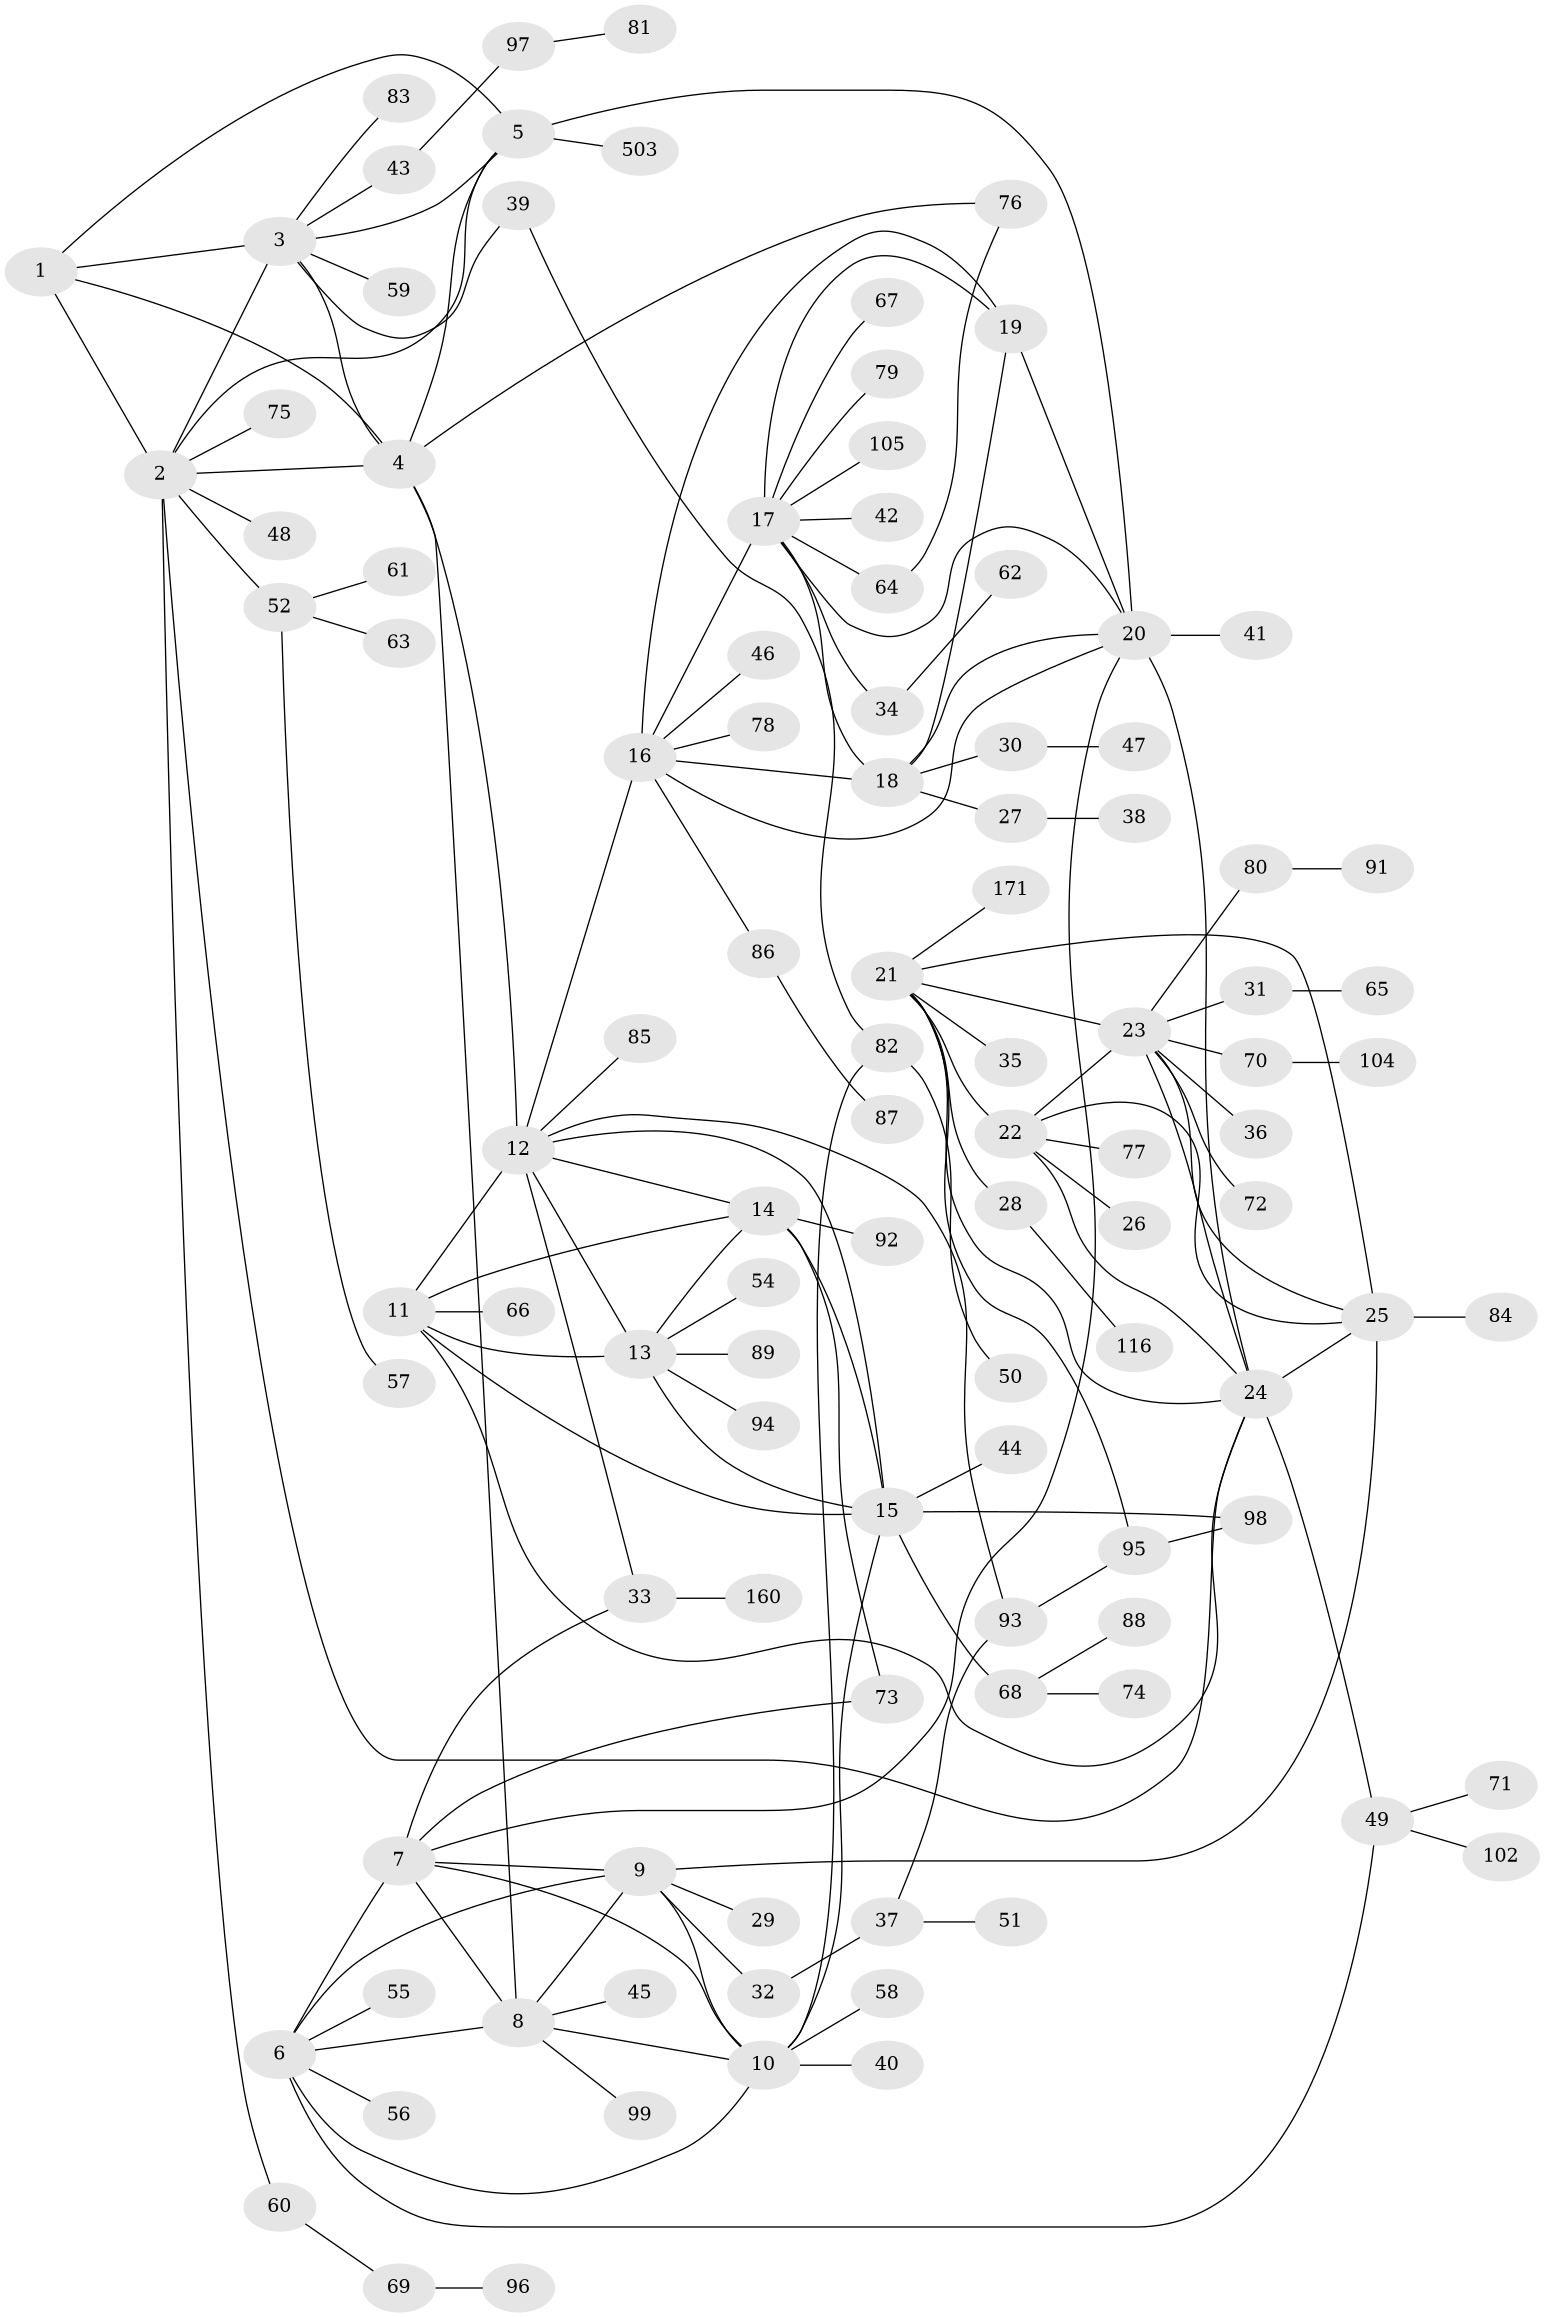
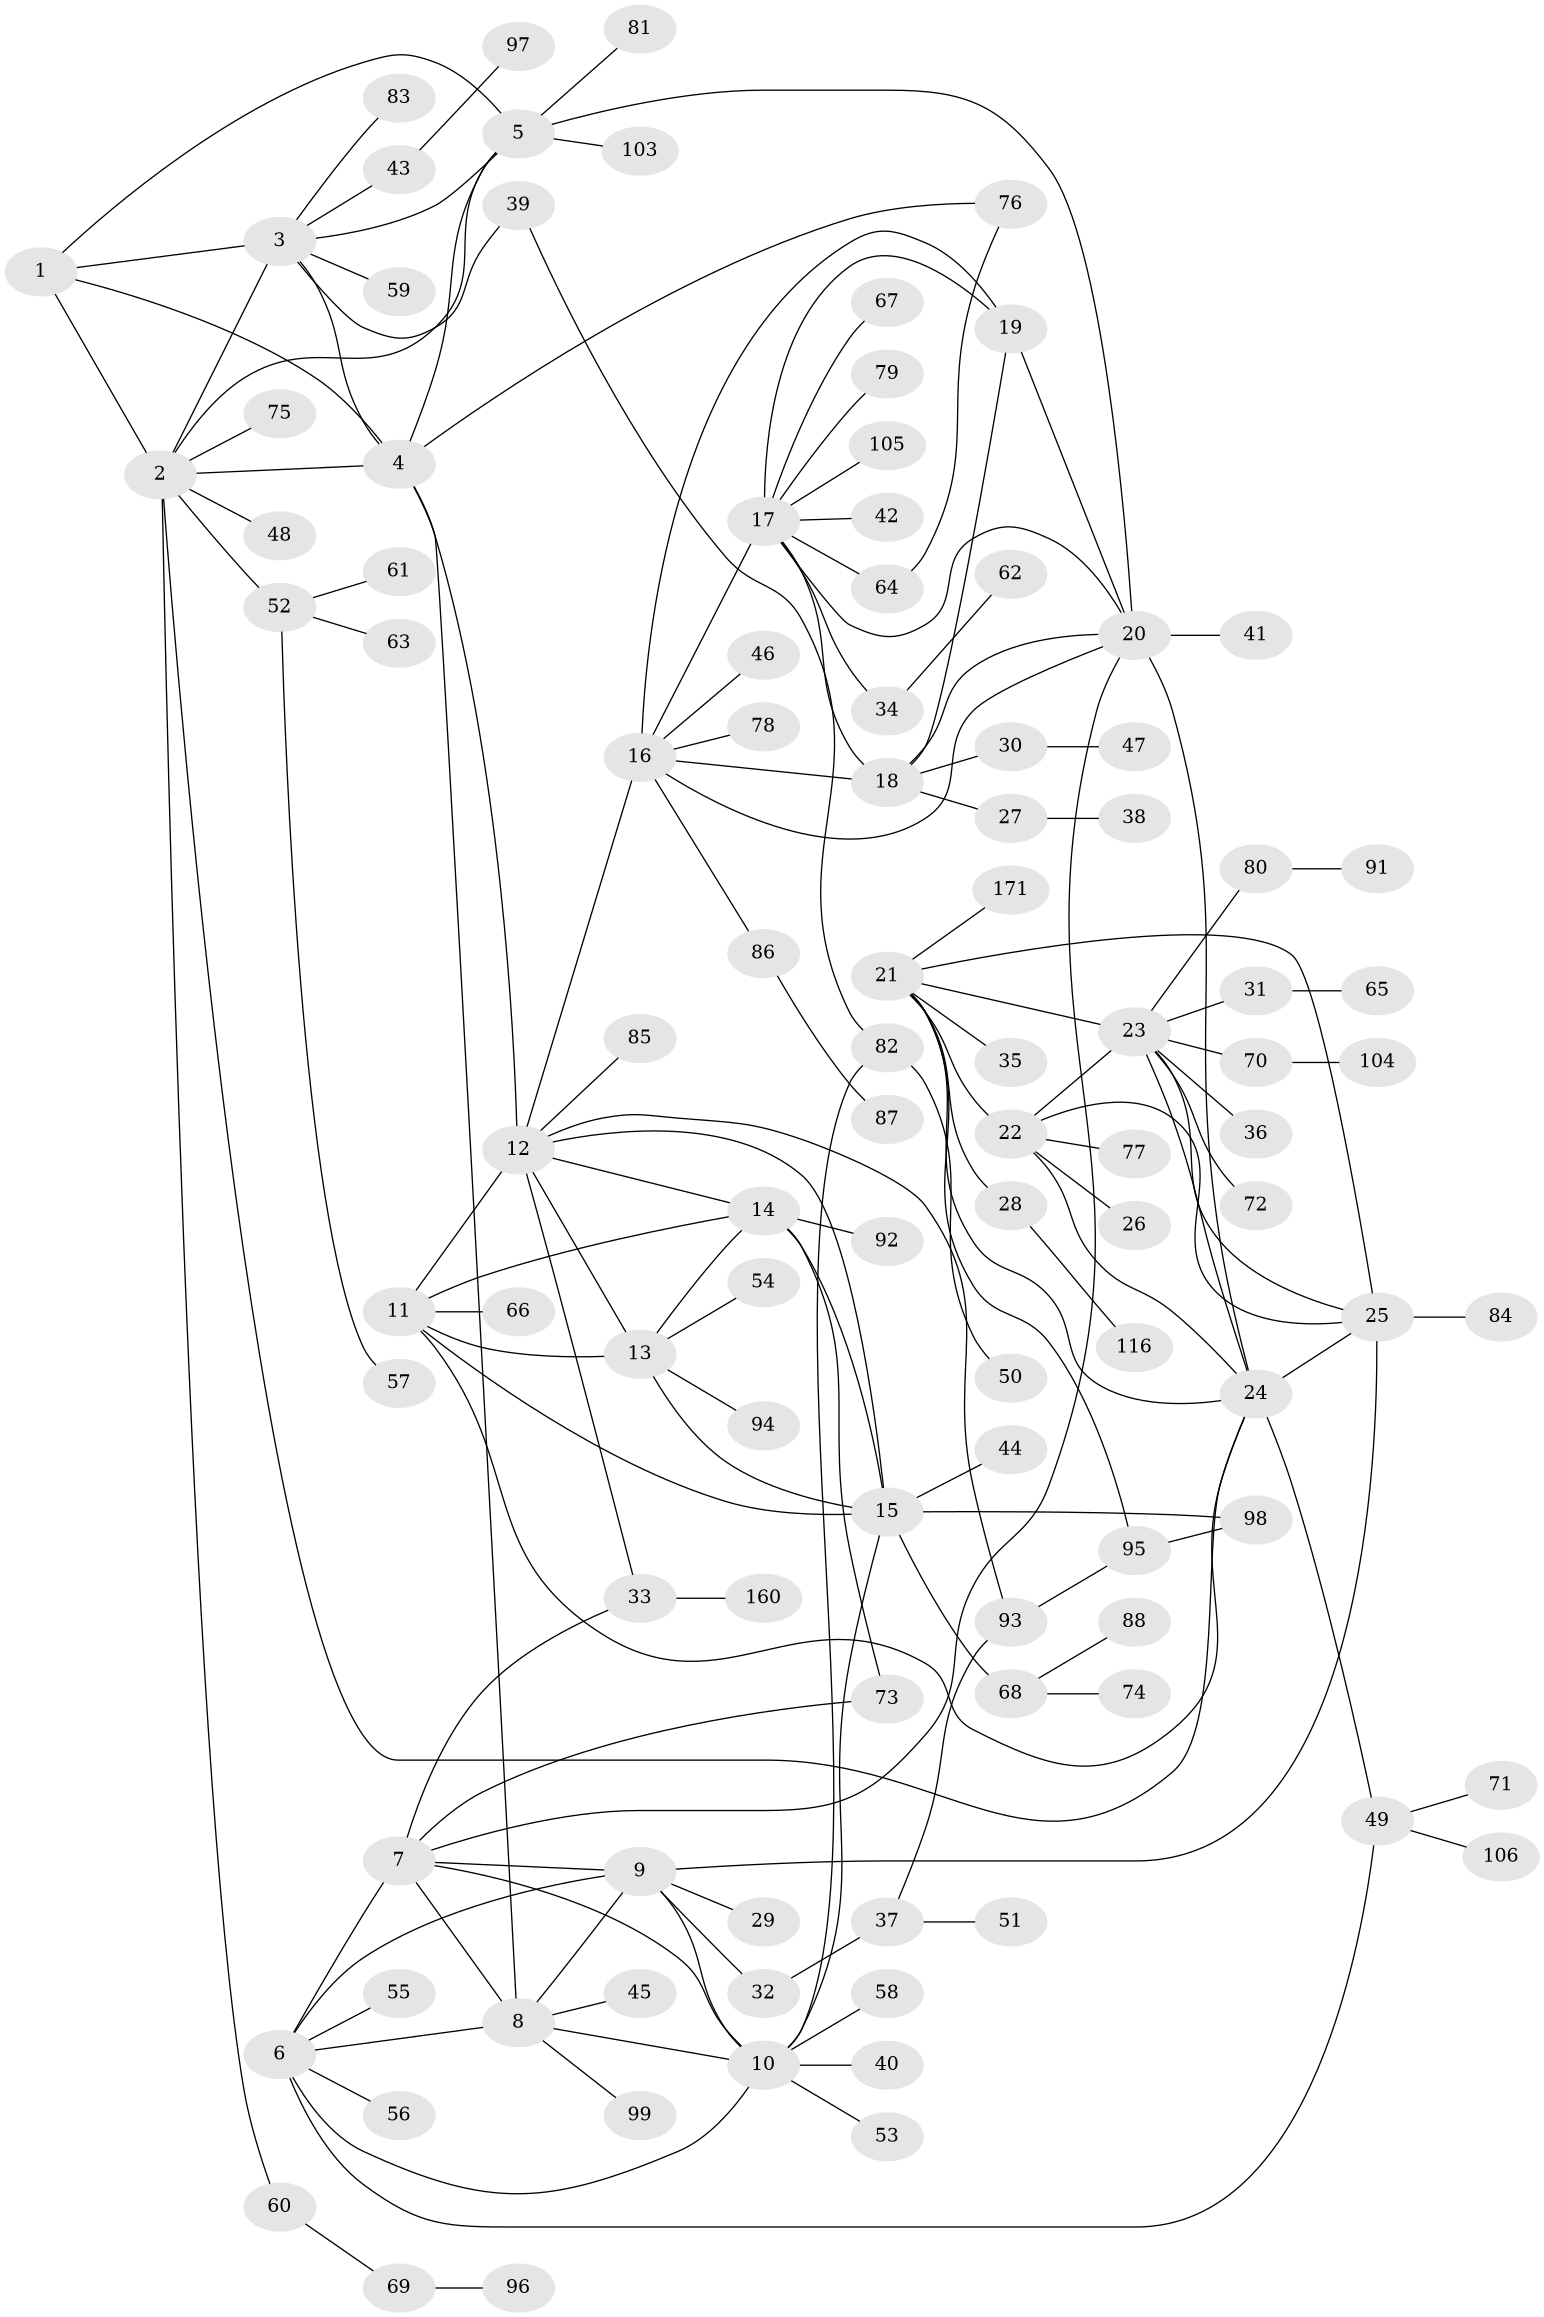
edge "81" -- "97": now "81" -- "5"
node "503": label "503" -> "103"
node "89": removed
node "102": label "102" -> "106"
node "53": added
